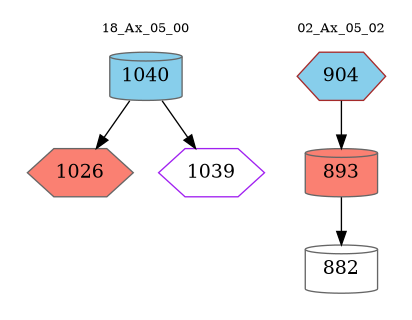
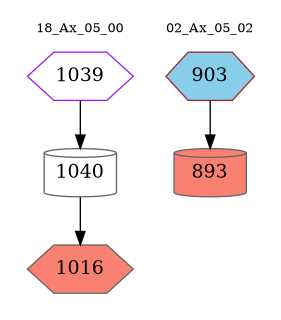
node "1040": fillcolor skyblue -> white
node "904": label "904" -> "903"
edge "1040" -> "1039": reversed
node "1026": label "1026" -> "1016"
node "882": removed
